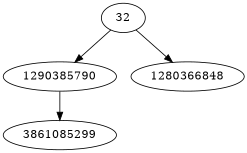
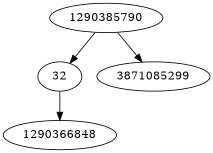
edge "32" -> "1290385790": reversed
node "1280366848": label "1280366848" -> "1290366848"
node "3861085299": label "3861085299" -> "3871085299"
